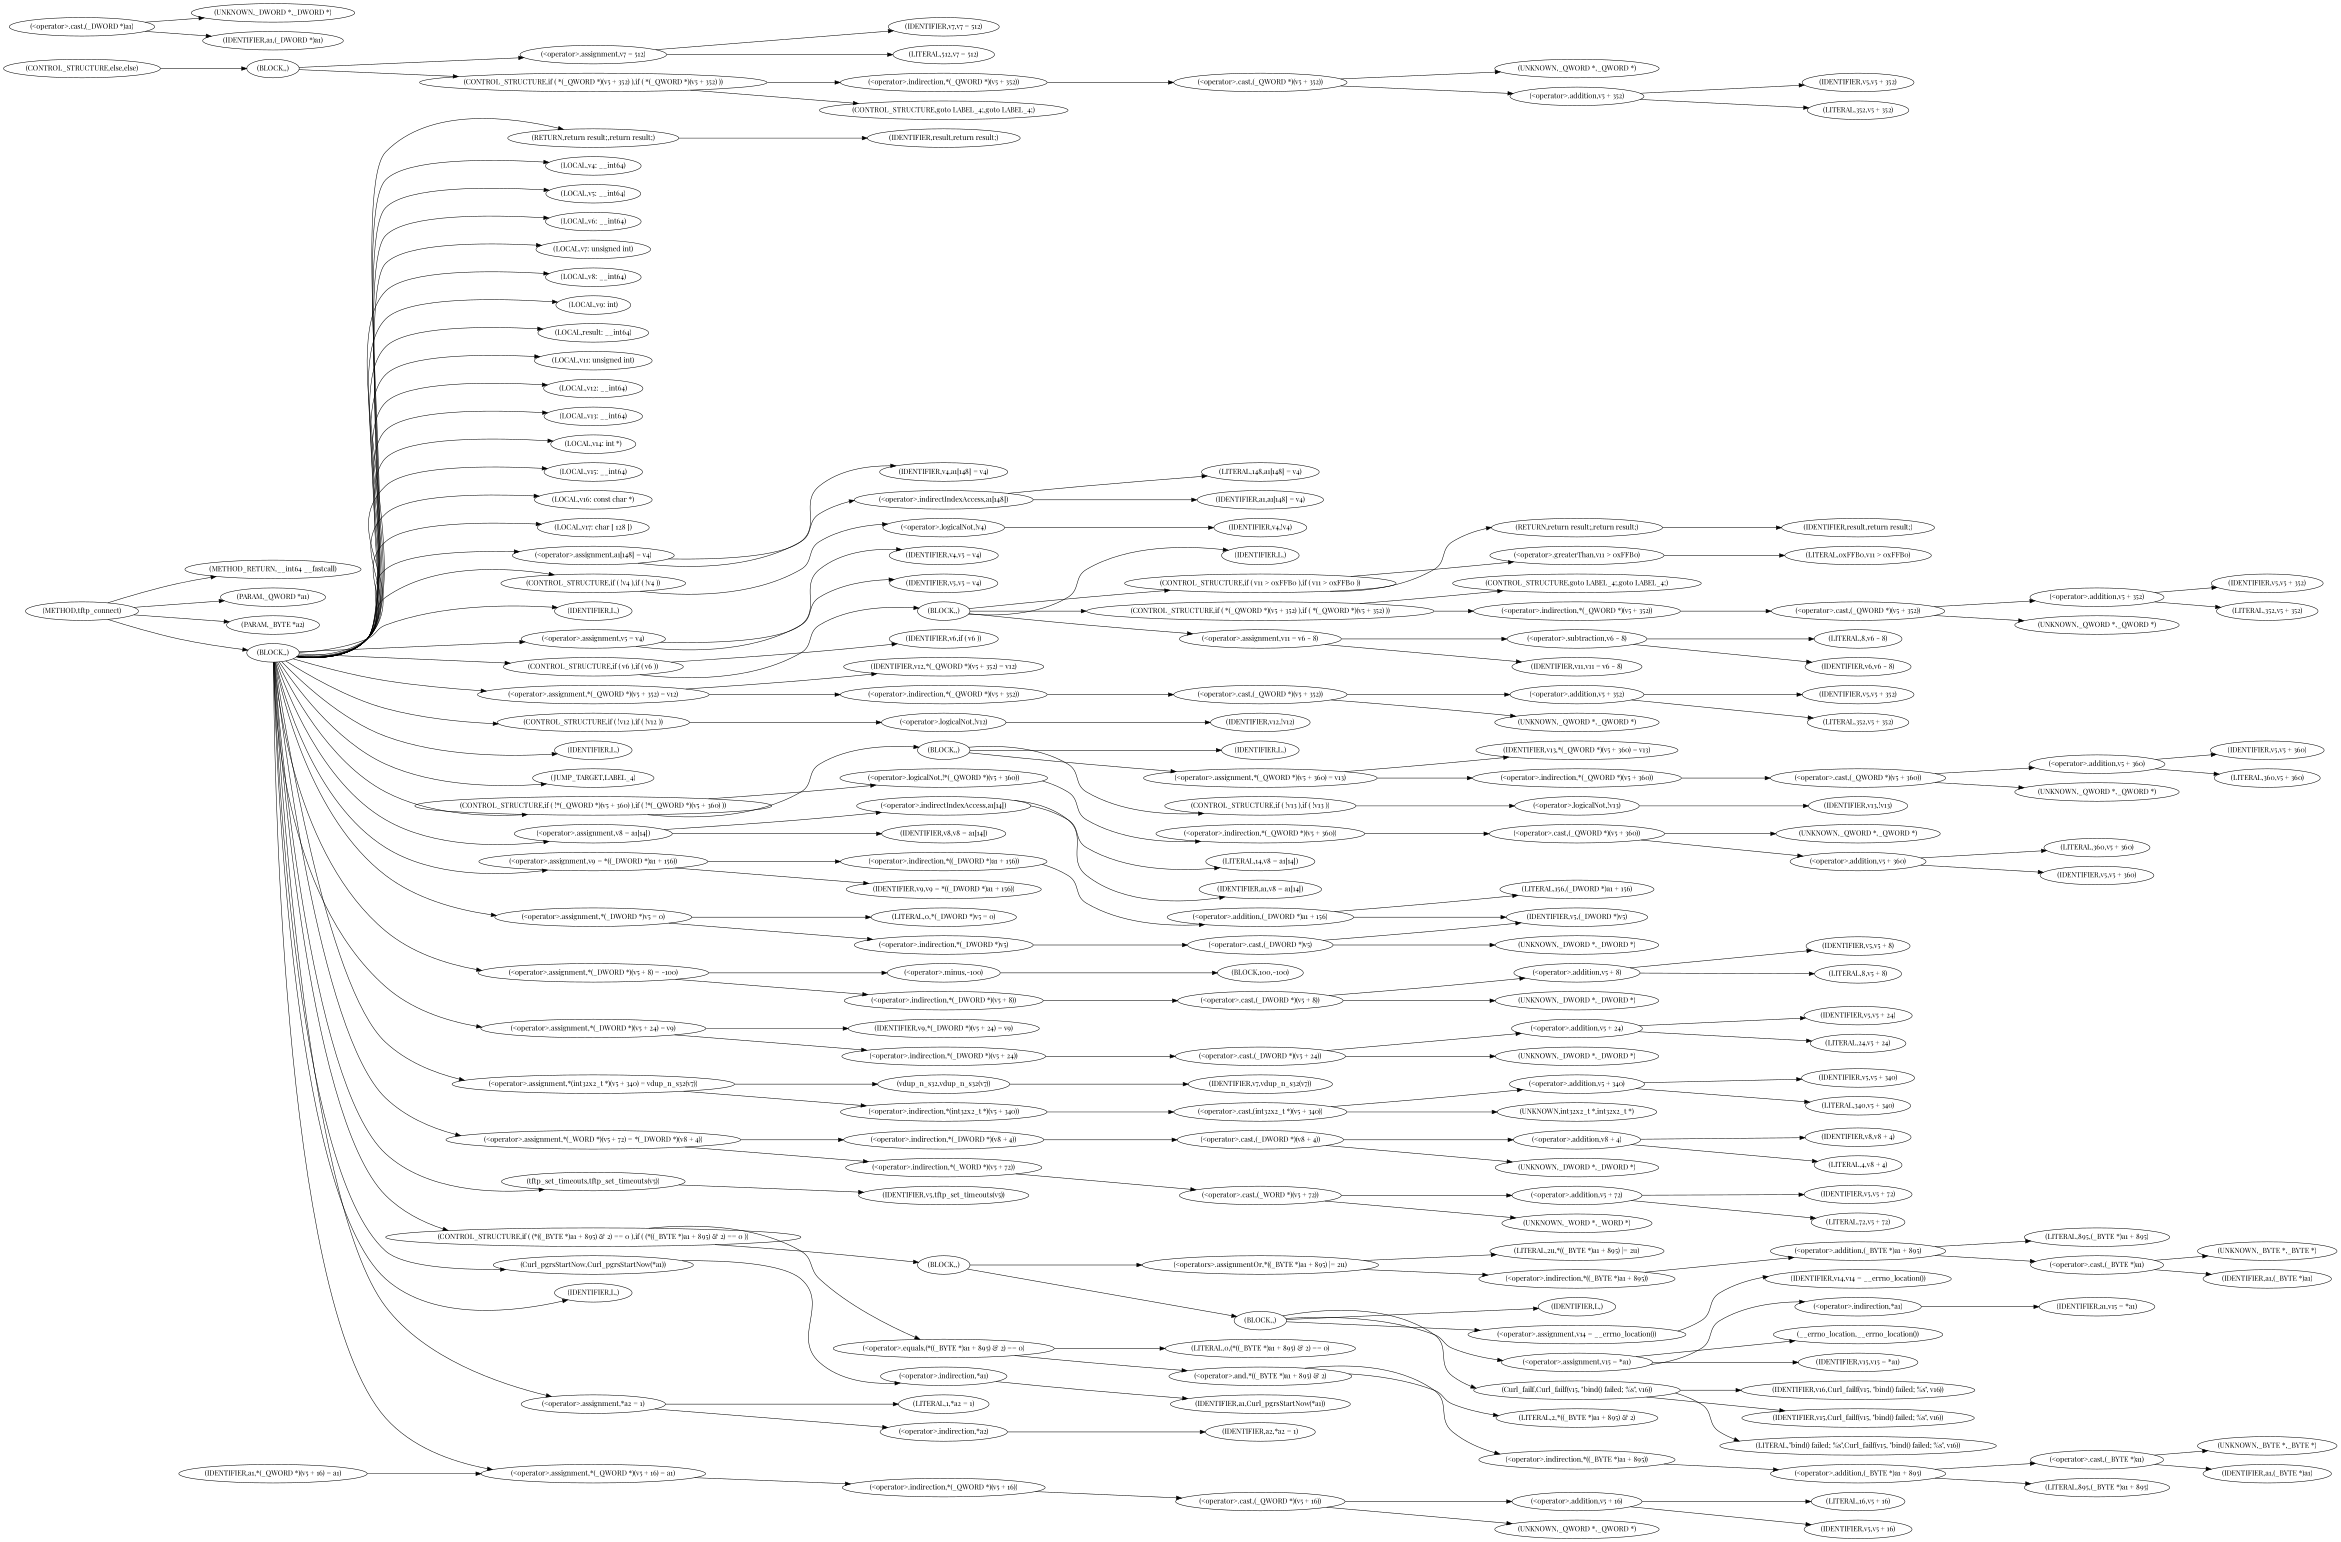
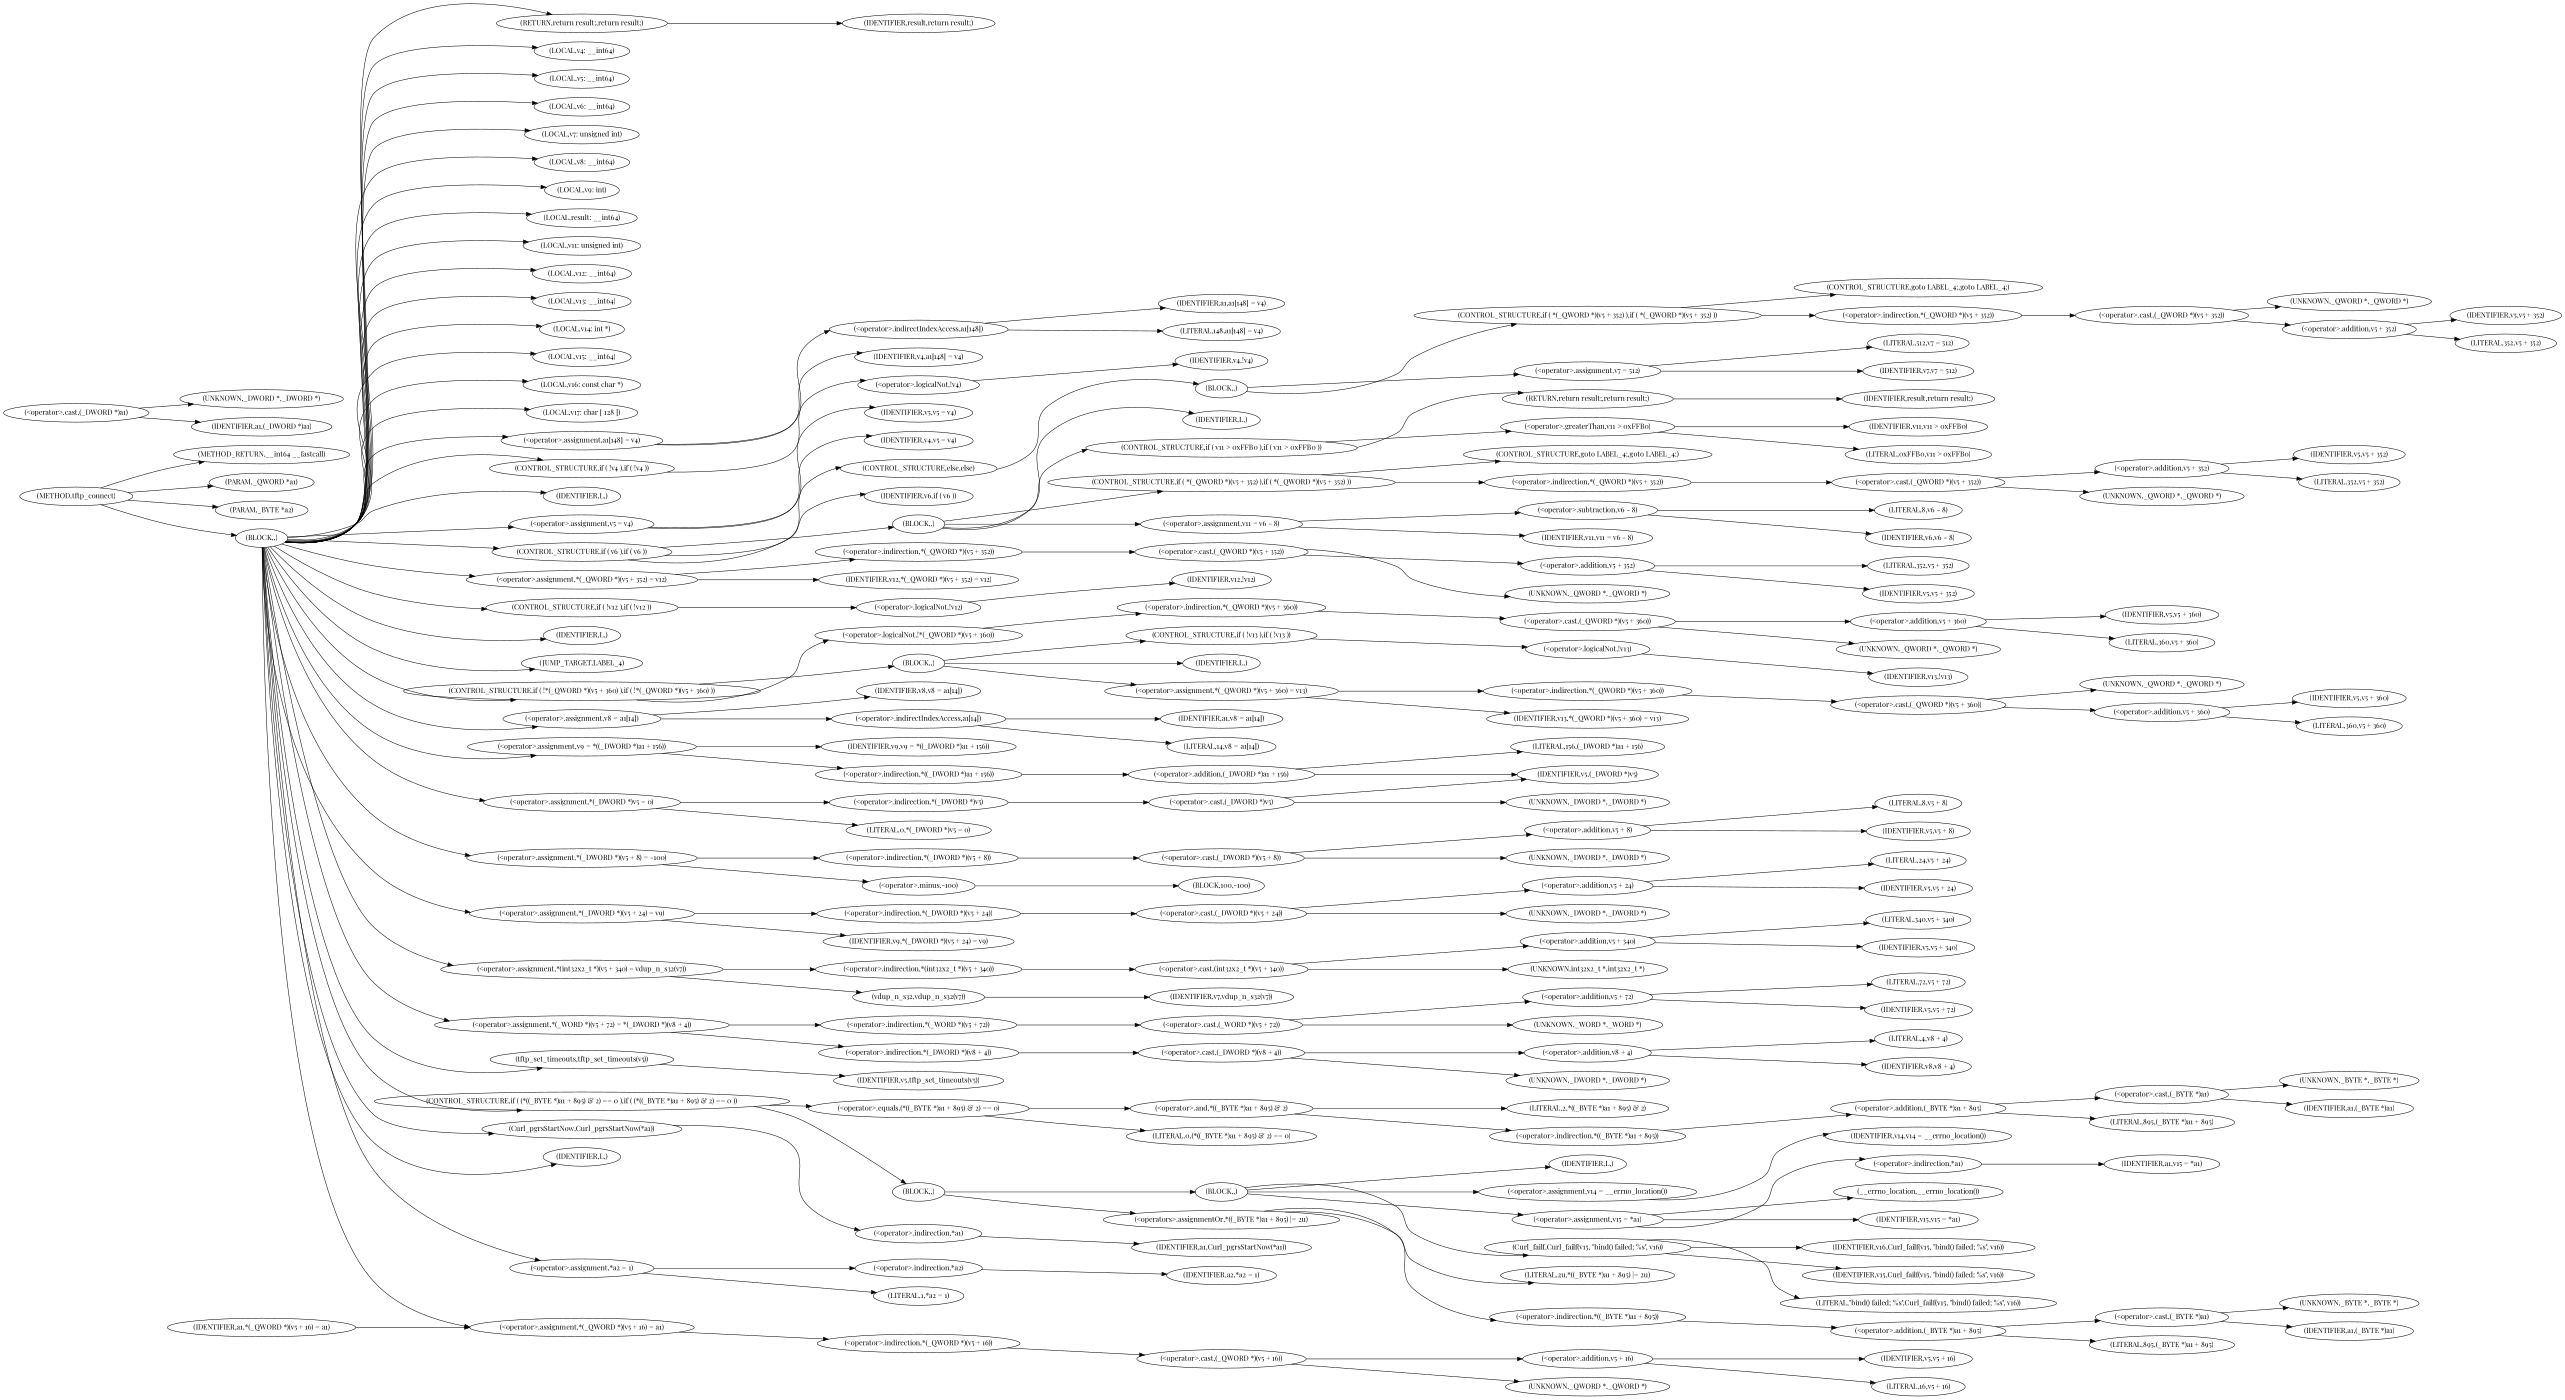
node "(IDENTIFIER,v11,v11 > 0xFFB0)": added
edge "(CONTROL_STRUCTURE,if ( v6 ),if ( v6 ))" -> "(CONTROL_STRUCTURE,else,else)": added
